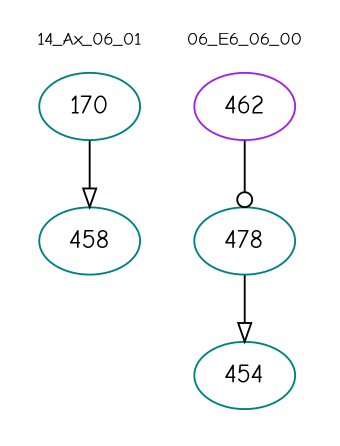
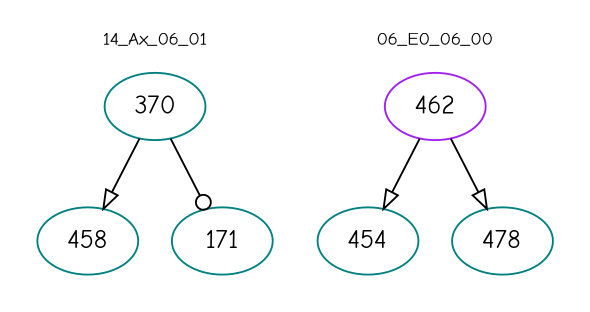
cluster "06_E6_06_00": label "06_E6_06_00" -> "06_E0_06_00"
node "170": label "170" -> "370"
edge "462" -> "478": arrowhead odot -> onormal
node "171": added
edge "478" -> "454": now "462" -> "454"
